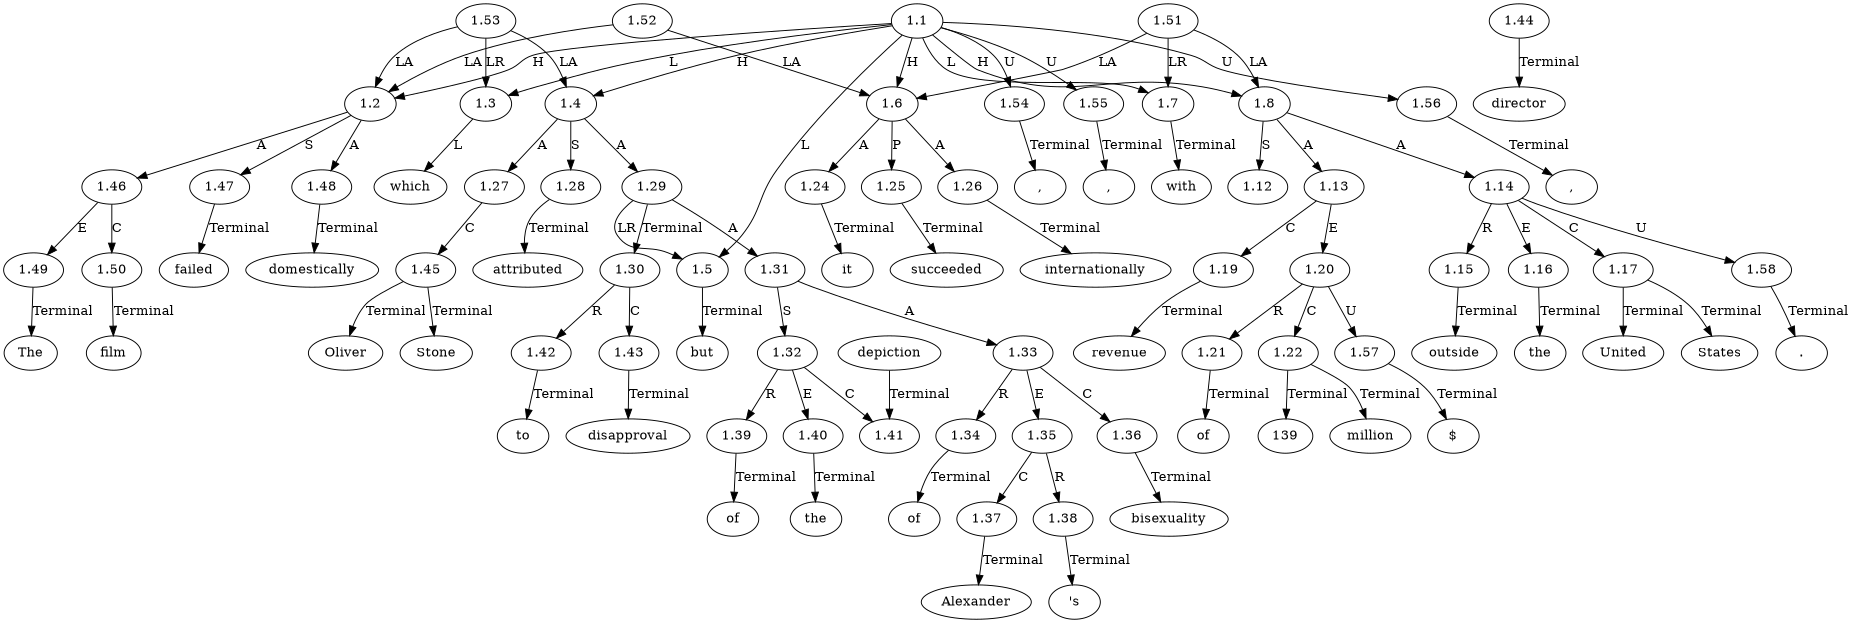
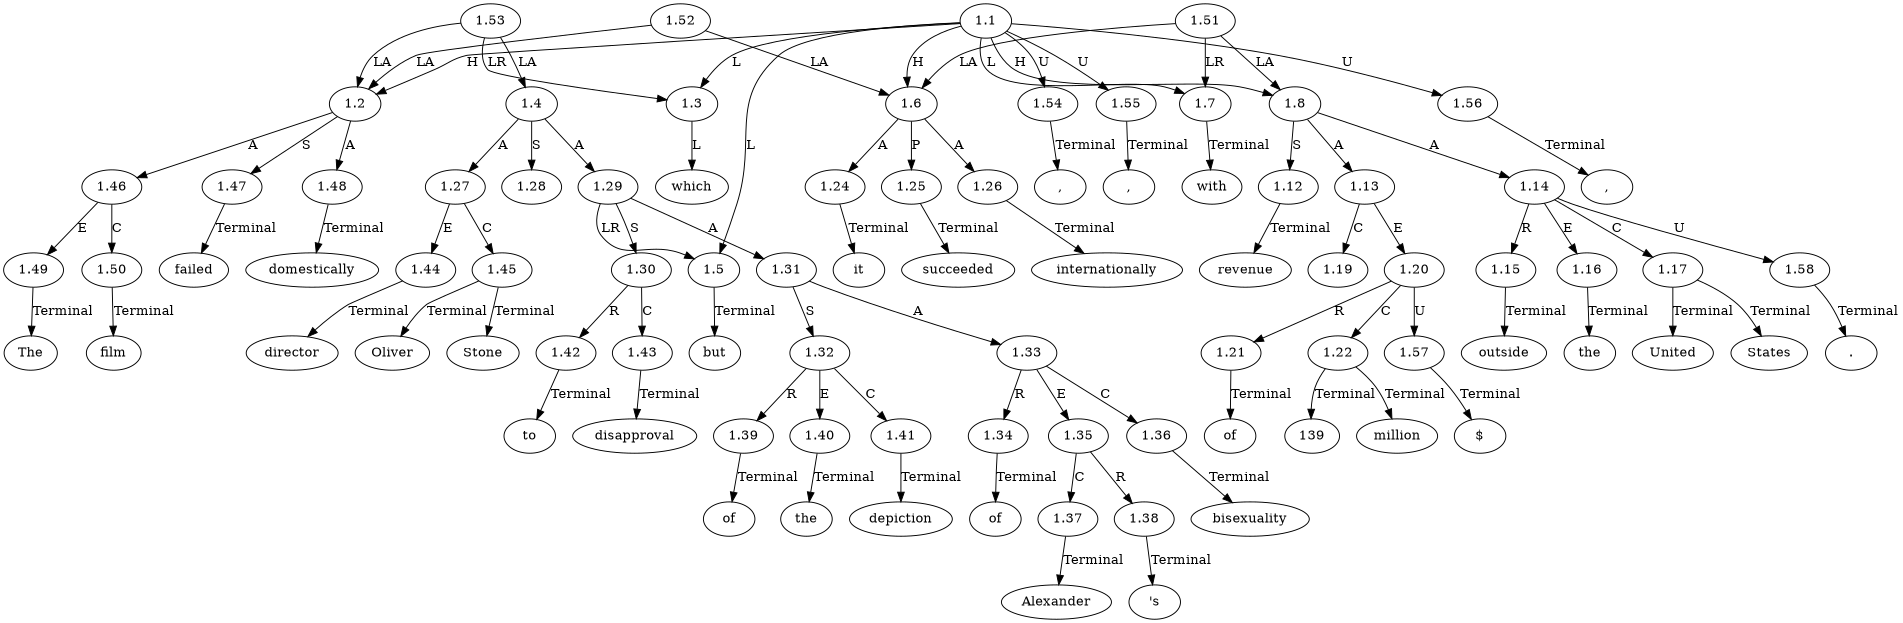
edge "1.1" -> "1.4": removed, label "H"
edge "1.27" -> "1.44": added, label "E"
edge "1.29" -> "1.30": label "Terminal" -> "S"
node "attributed": removed
edge "1.19" -> "revenue": now "1.12" -> "revenue"
edge "depiction" -> "1.41": reversed
